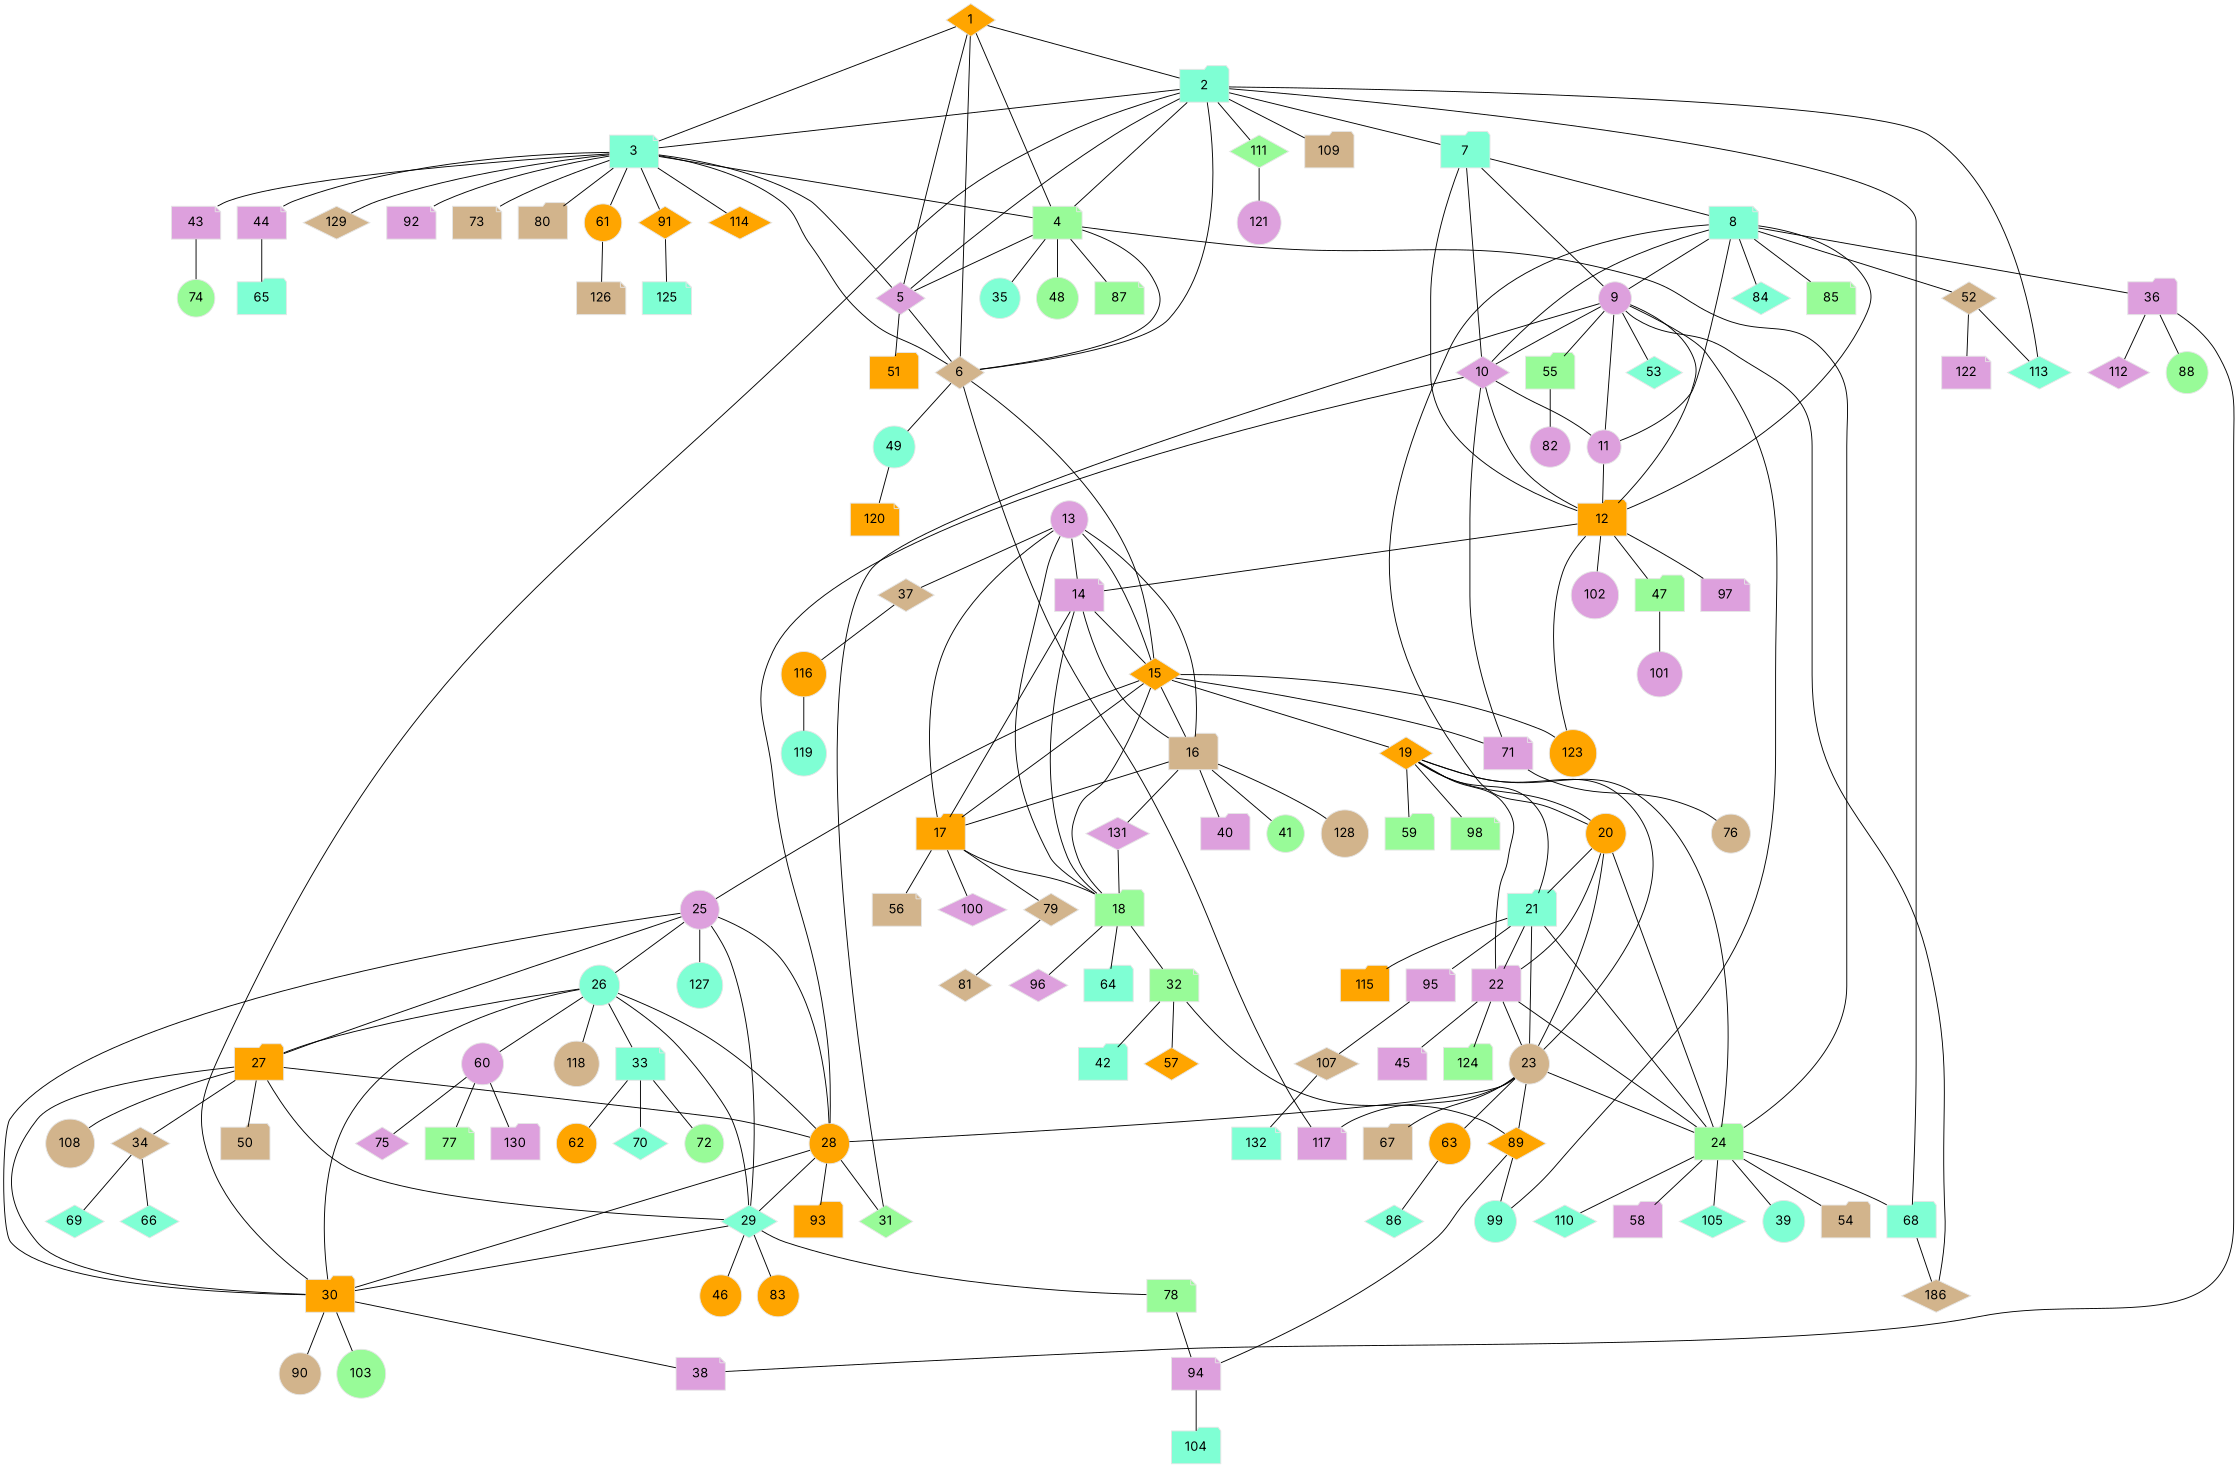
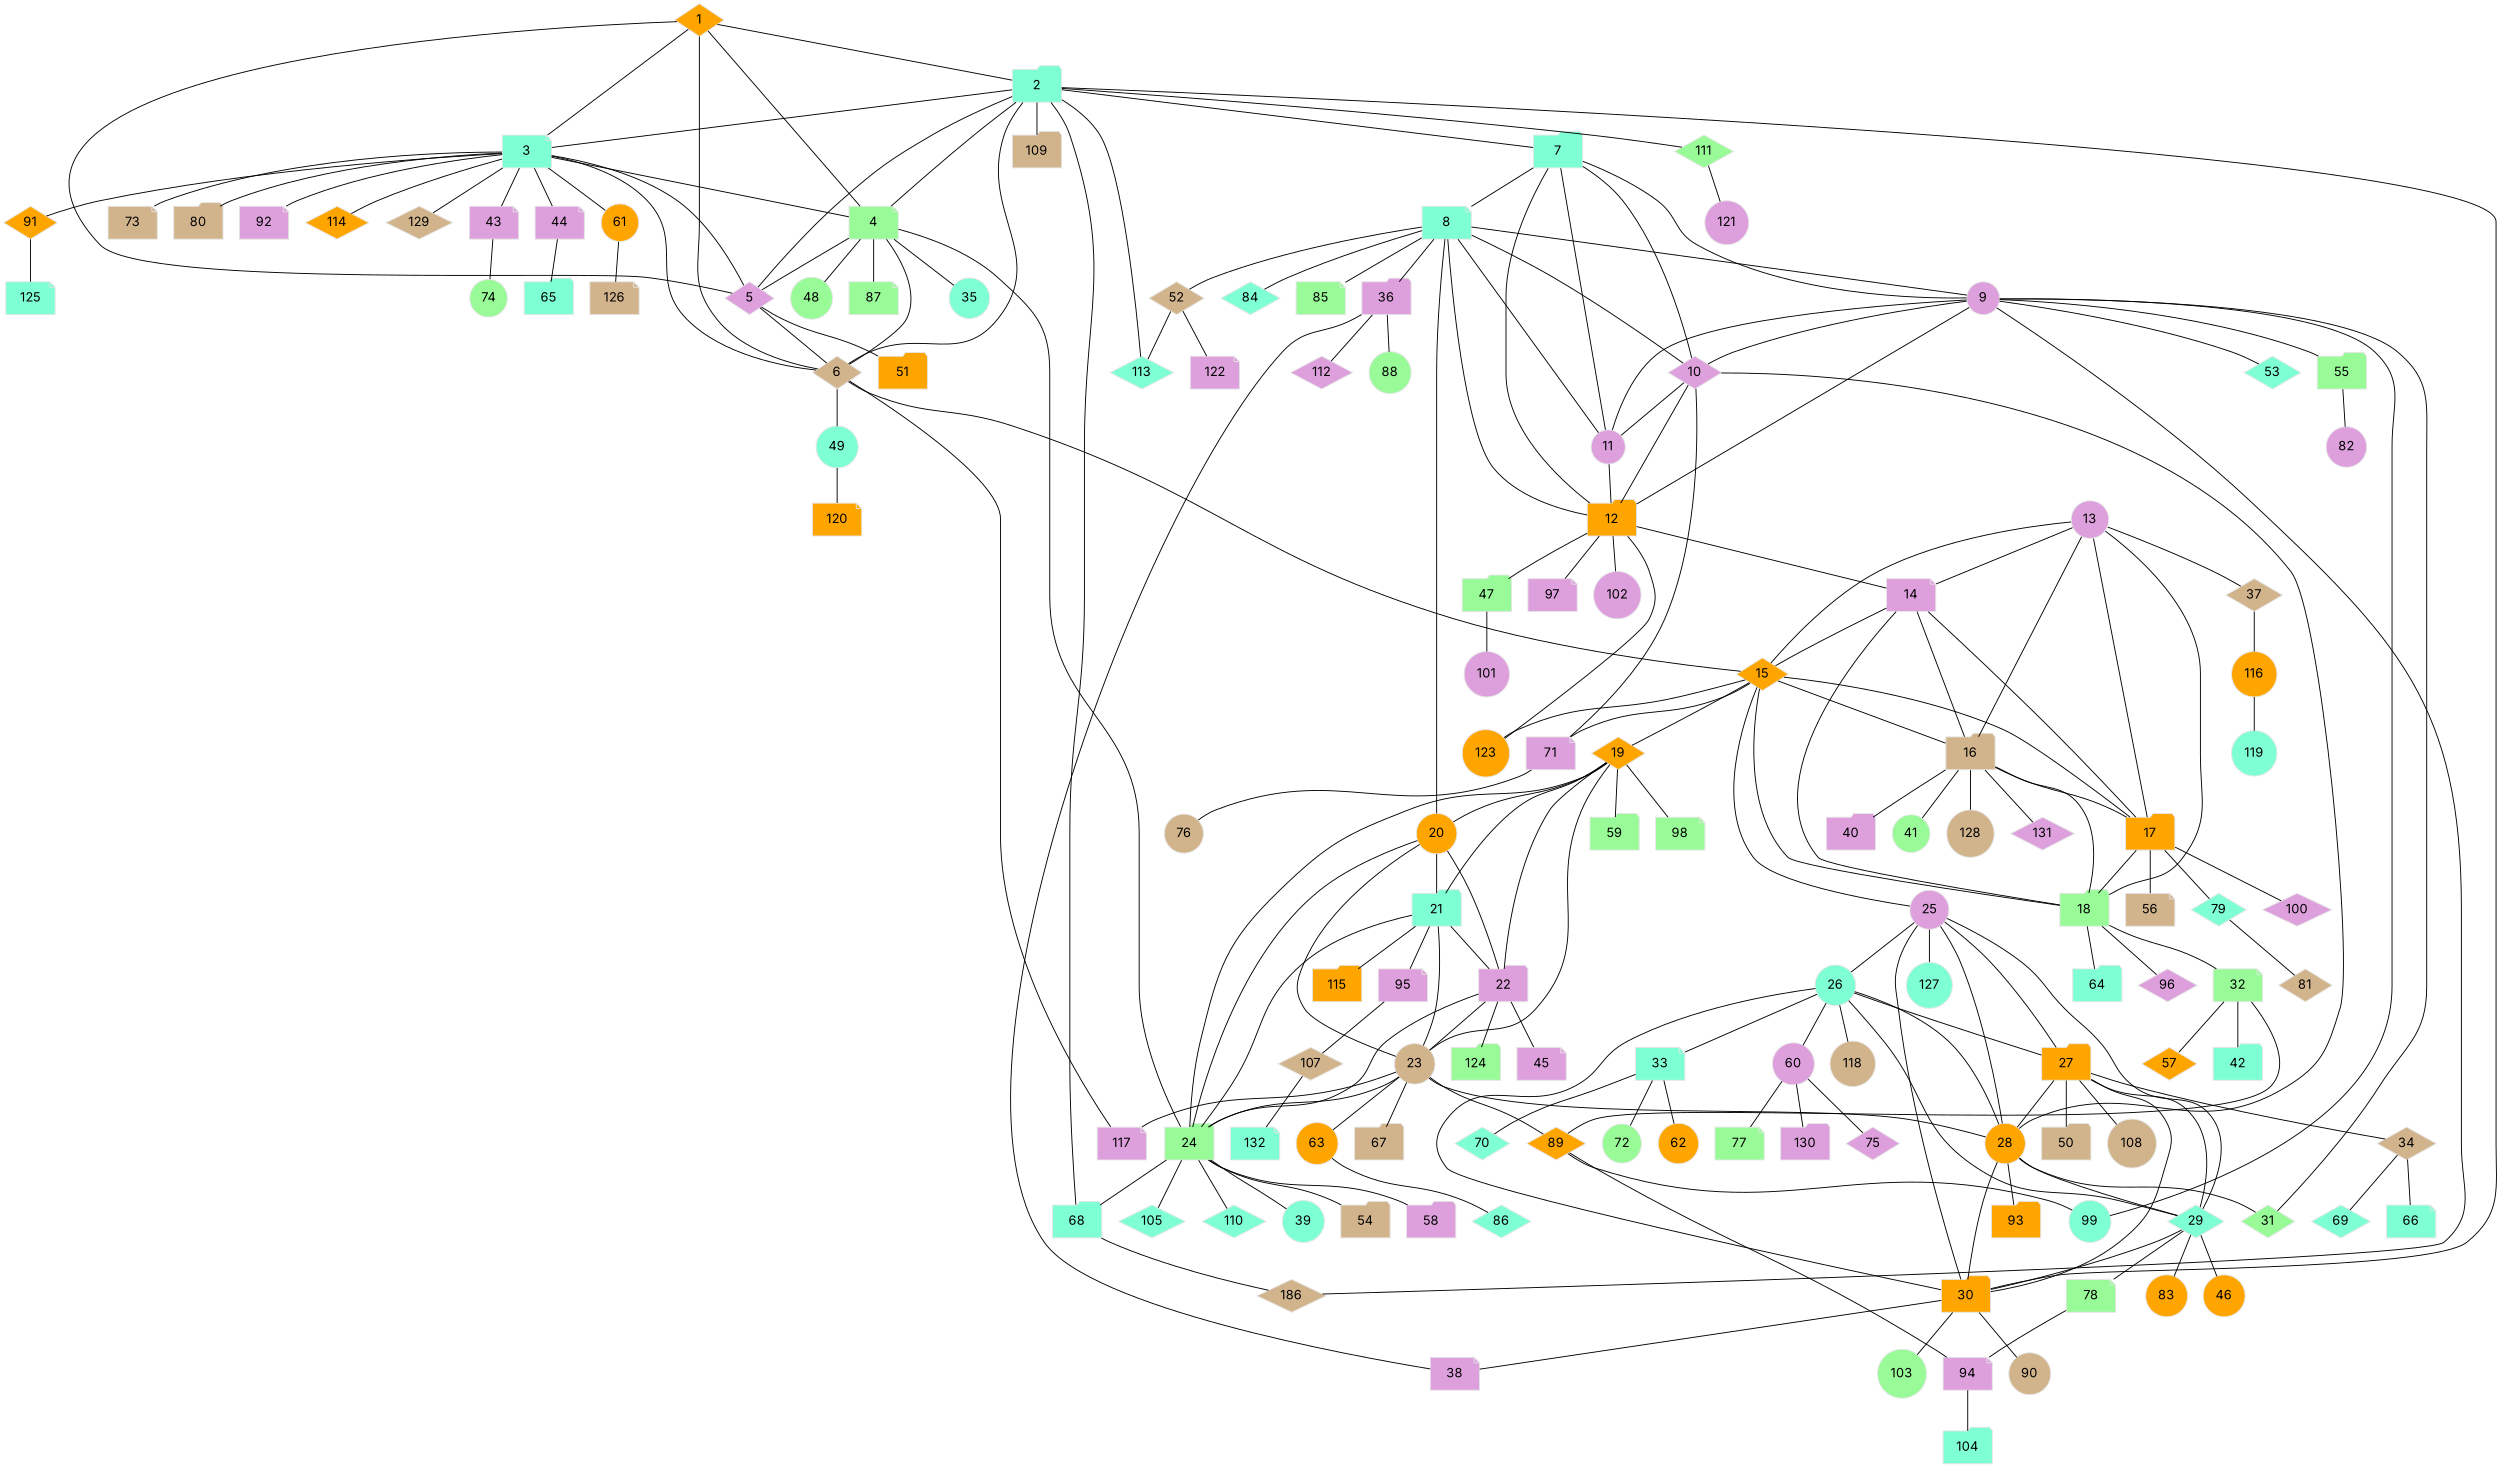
edge "7" -- "11": added
edge "131" -- "18": now "16" -- "18"
node "79": fillcolor tan -> aquamarine
node "66": shape diamond -> note
